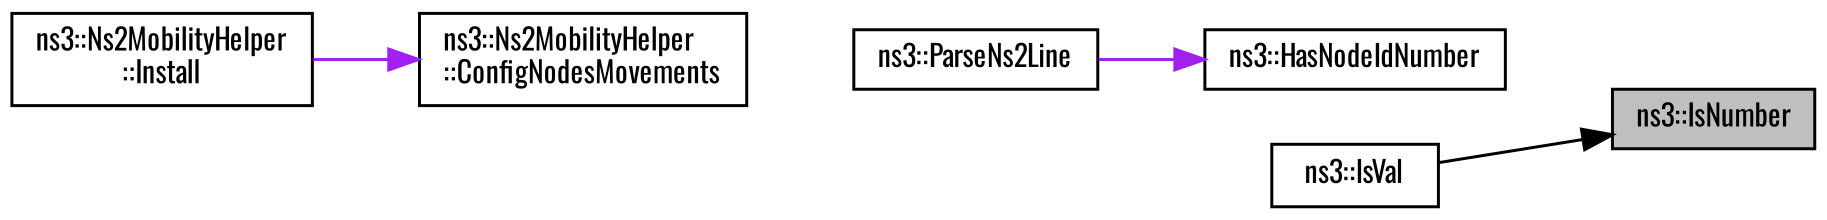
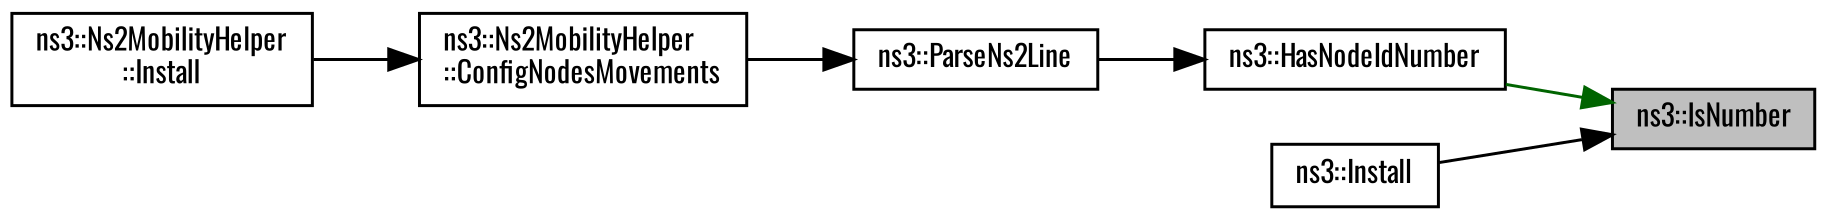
edge "ns3::Ns2MobilityHelper ::Install" -> "ns3::Ns2MobilityHelper ::ConfigNodesMovements": color purple -> black
edge "ns3::Ns2MobilityHelper ::ConfigNodesMovements" -> "ns3::ParseNs2Line": added
edge "ns3::ParseNs2Line" -> "ns3::HasNodeIdNumber": color purple -> black
edge "ns3::HasNodeIdNumber" -> "ns3::IsNumber": added
node "ns3::IsVal": label "ns3::IsVal" -> "ns3::Install"
